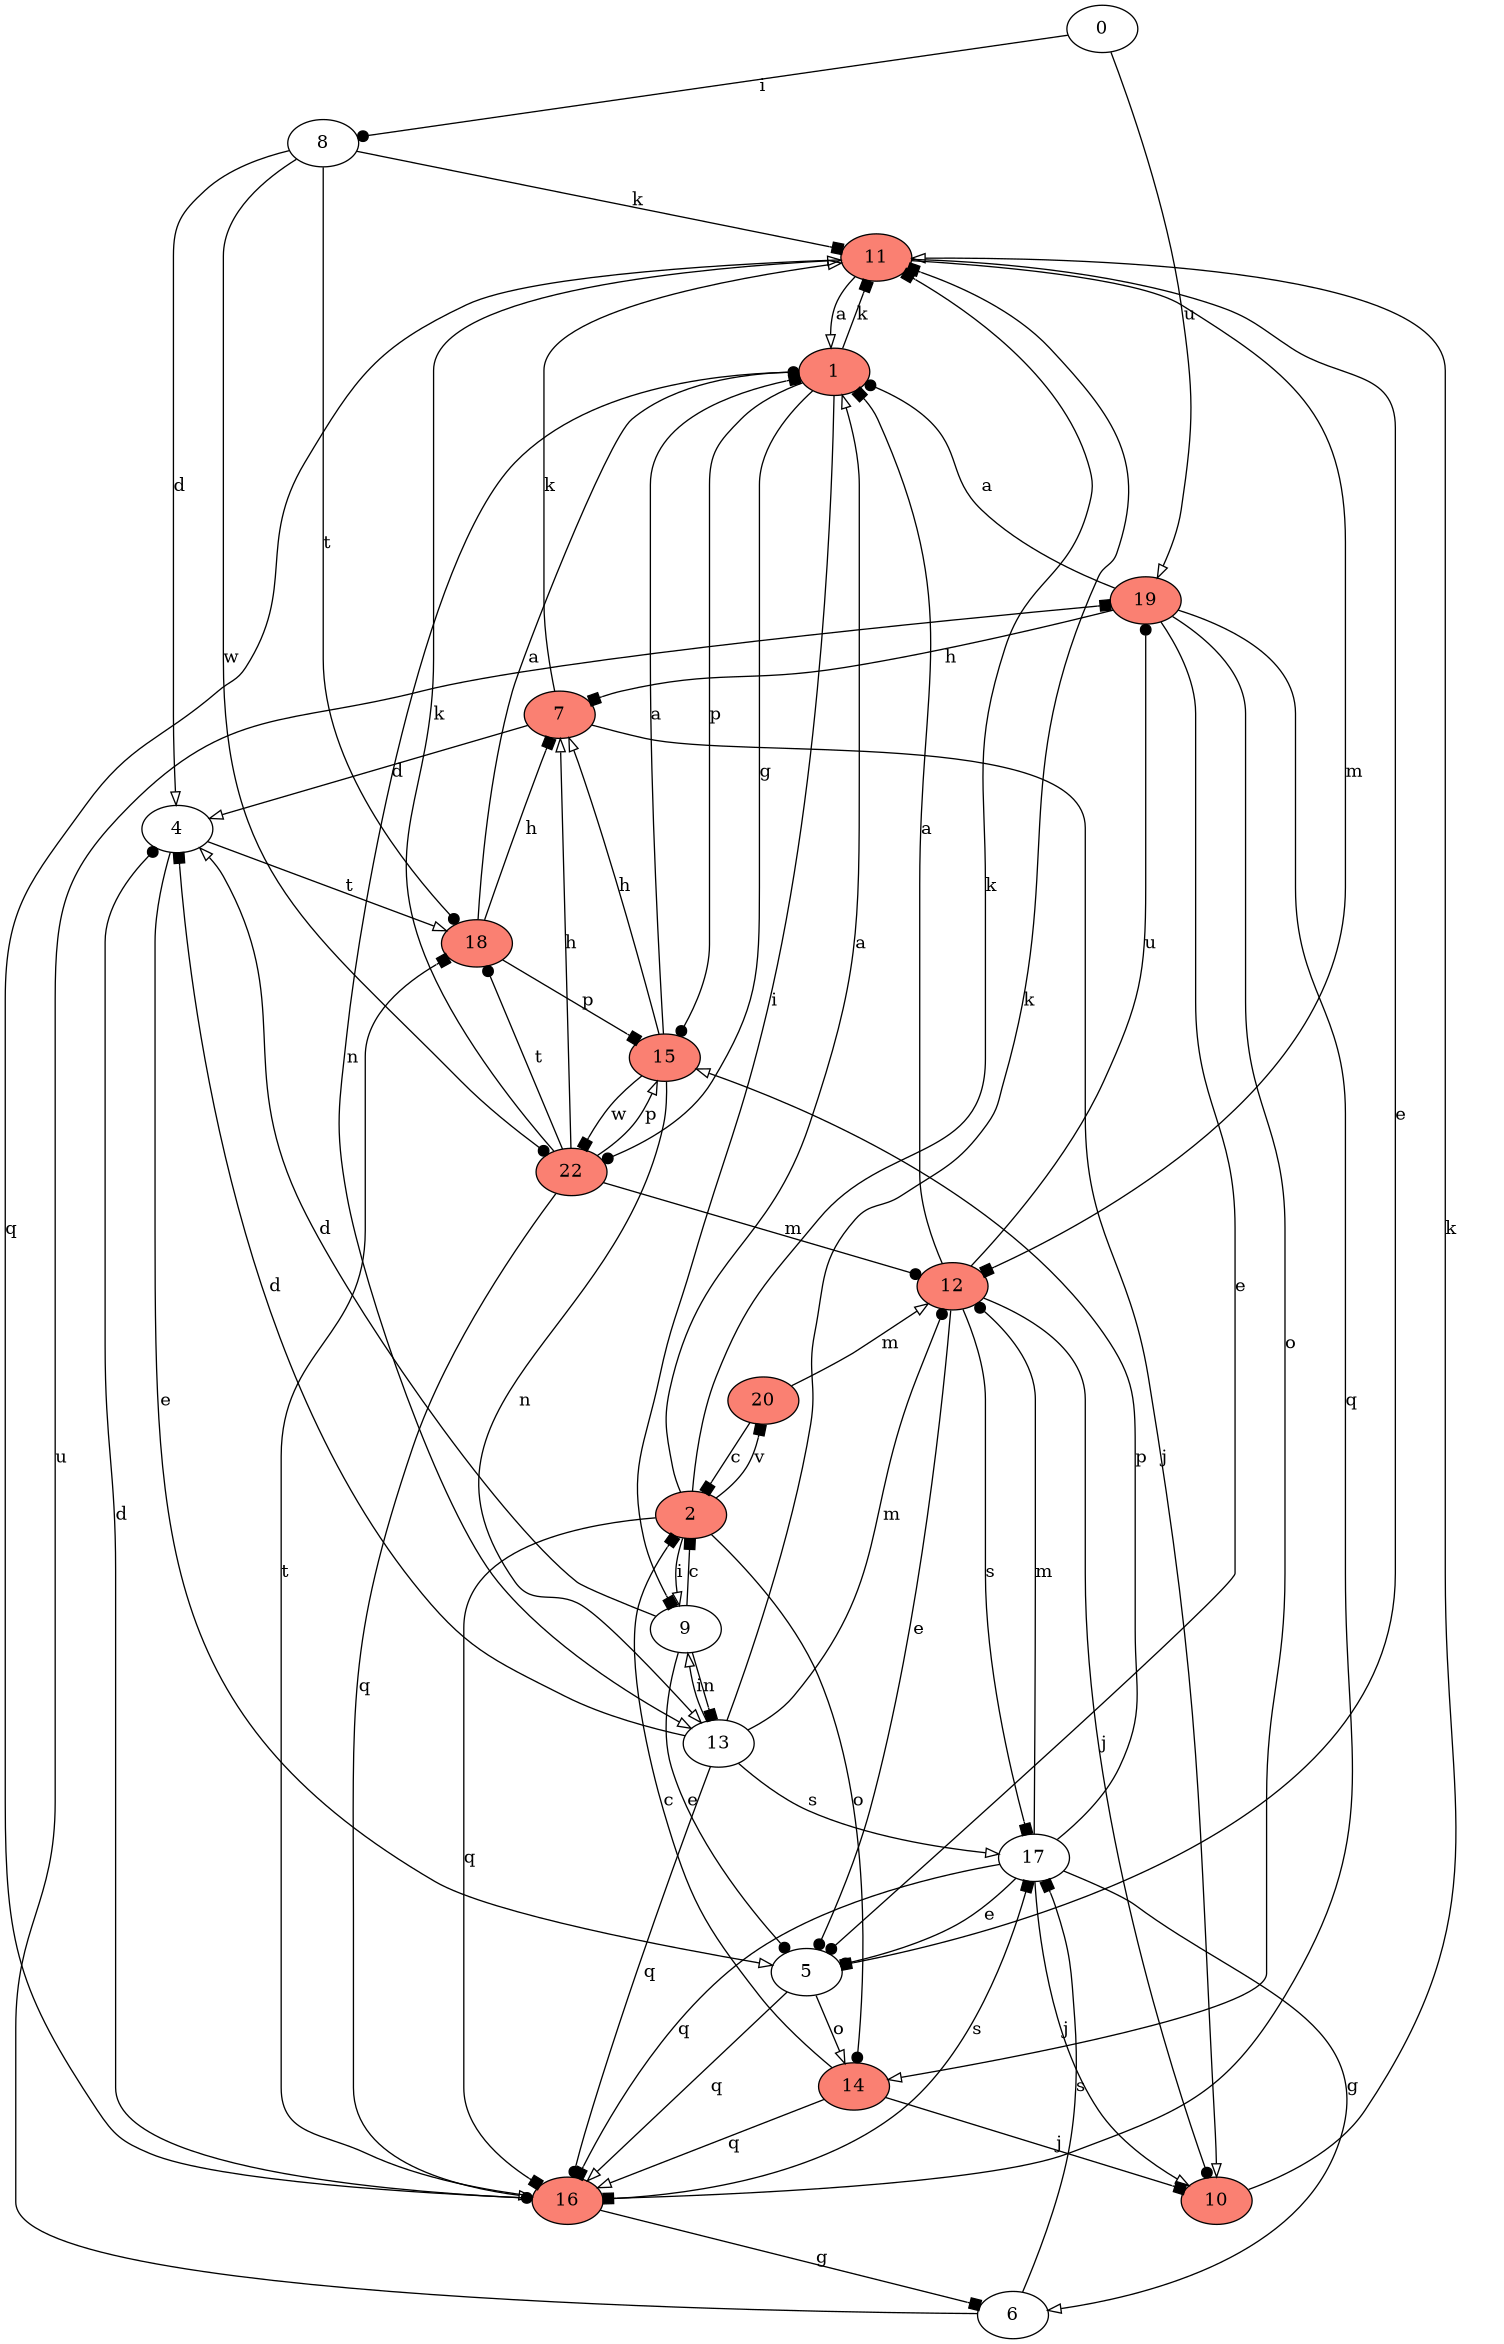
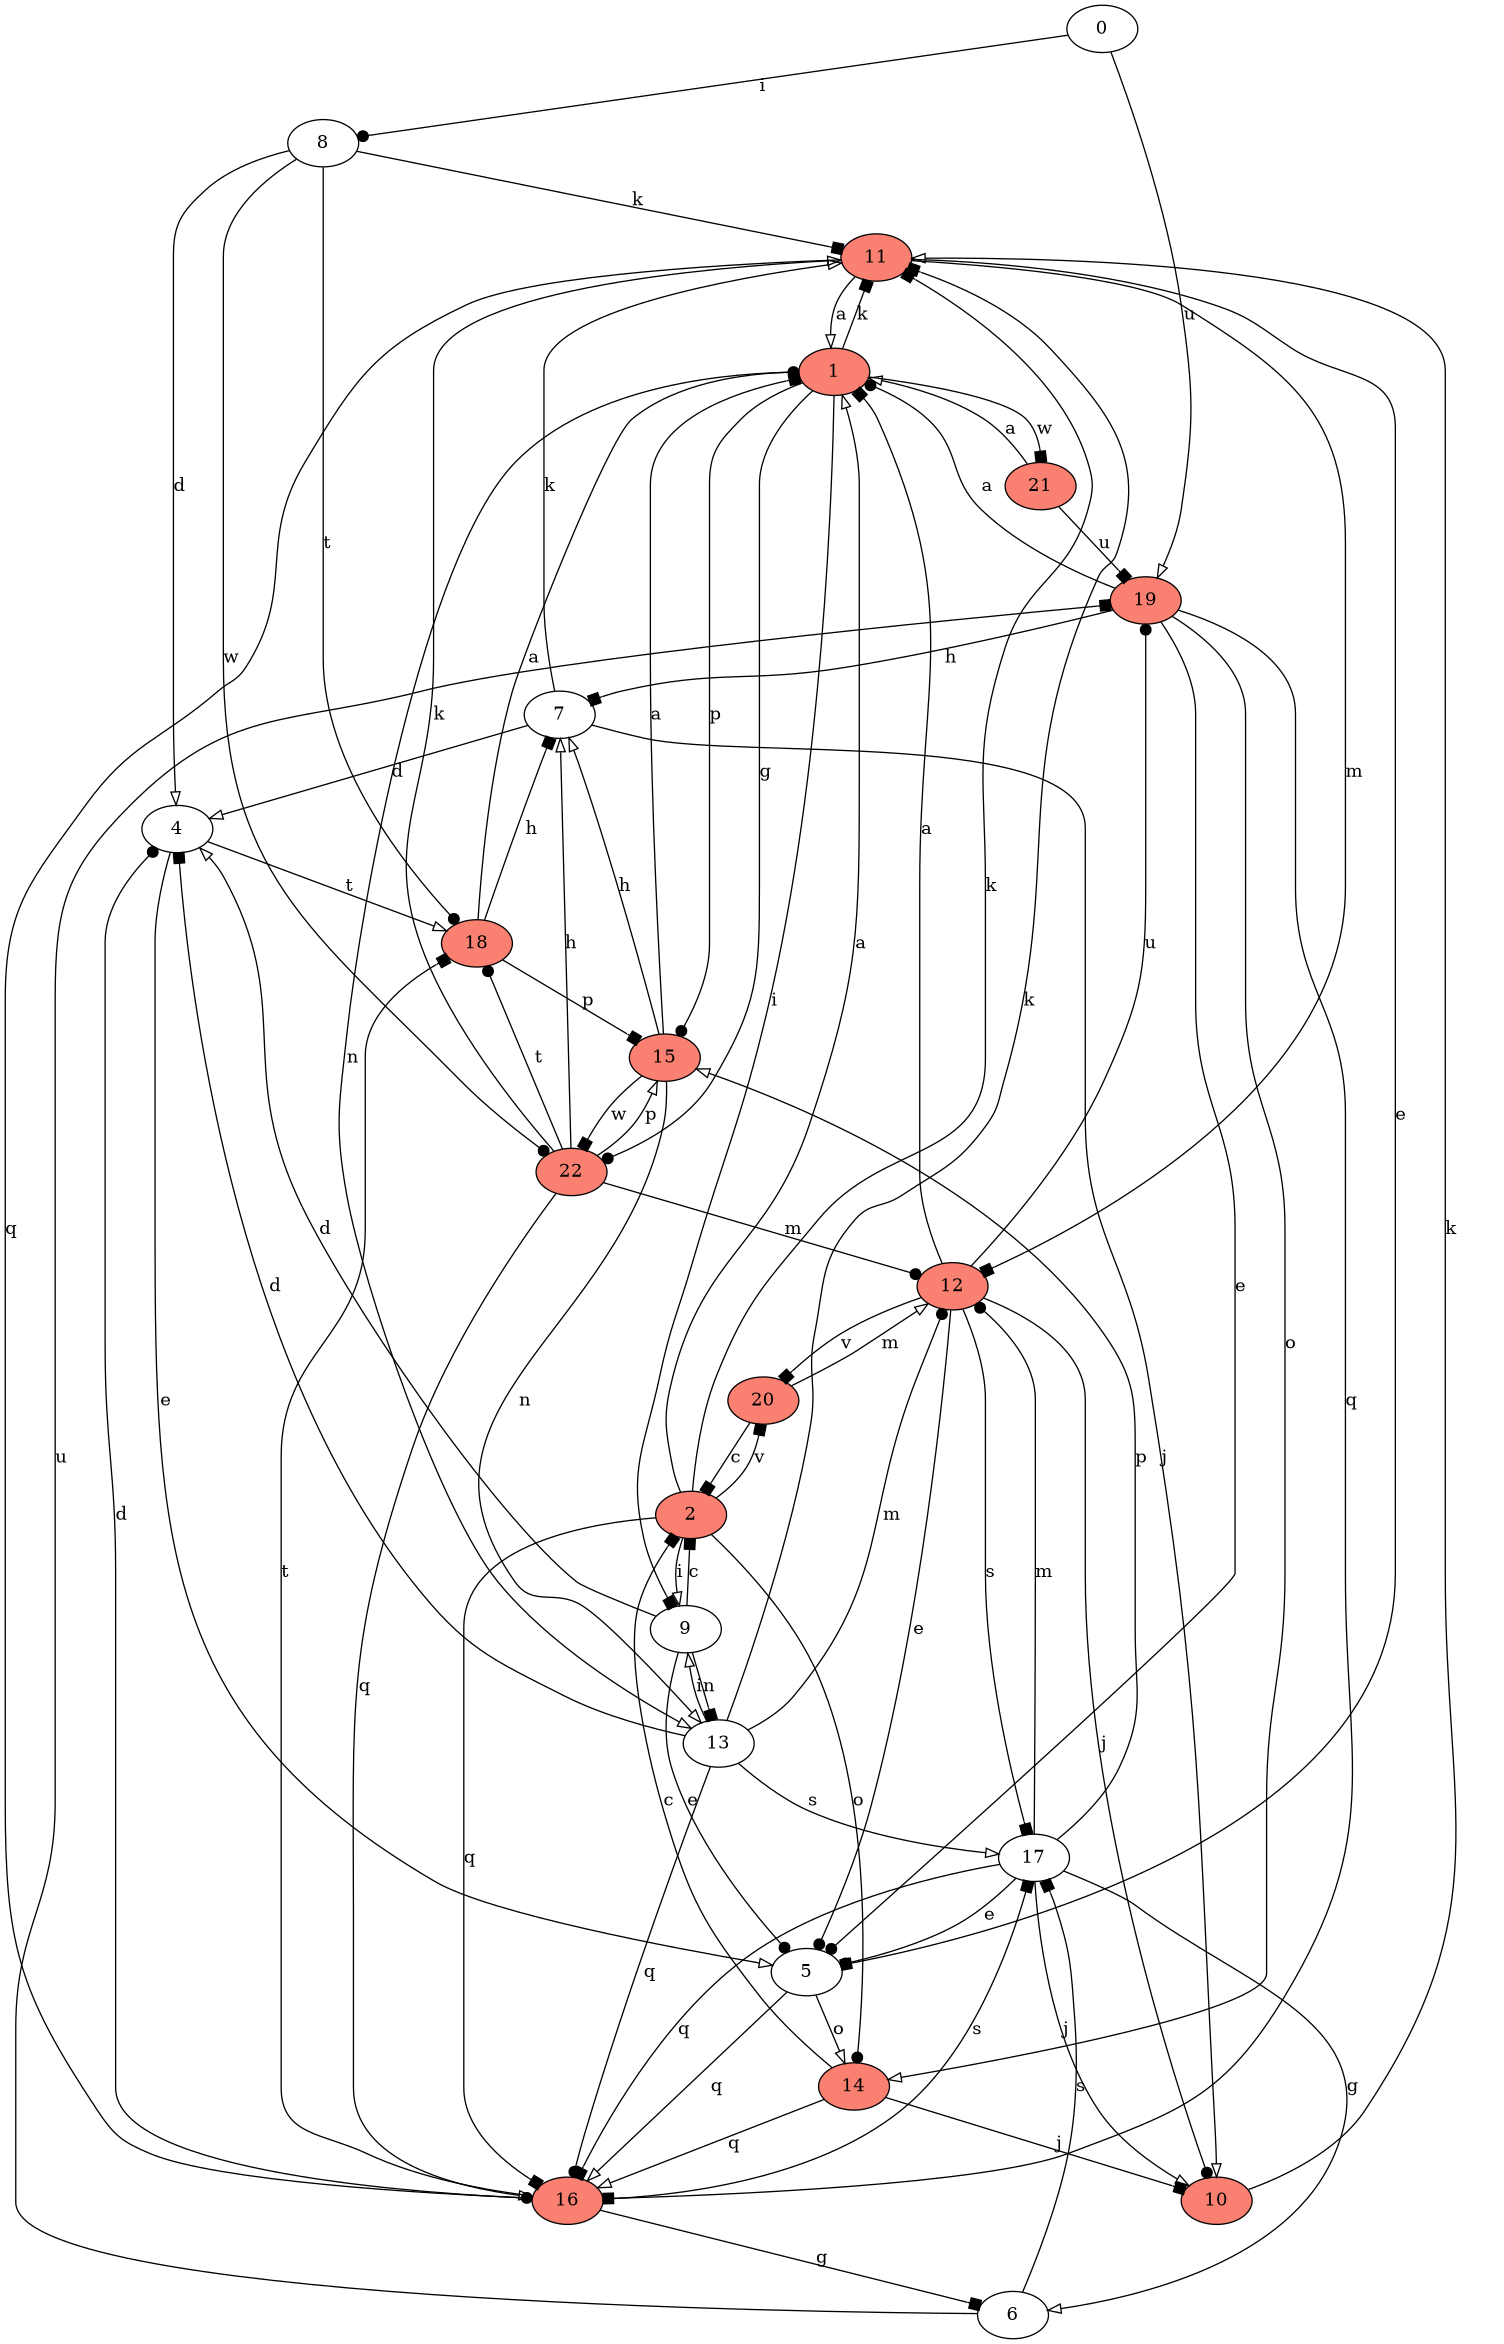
node "21": added
node "7": fillcolor salmon -> white
edge "12" -> "20": added, label "v"
